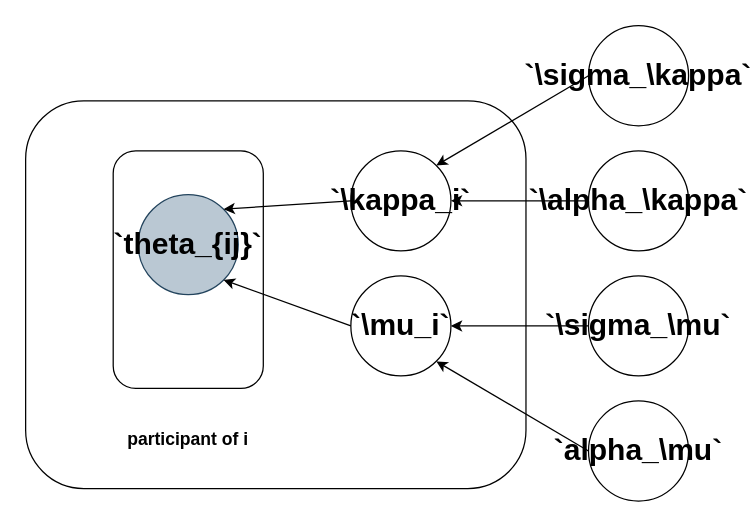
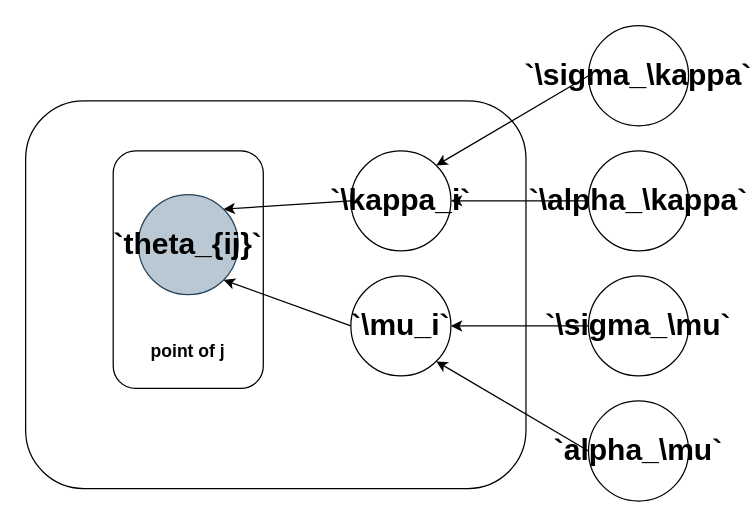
node "point of j": added
node "participant of i": removed
